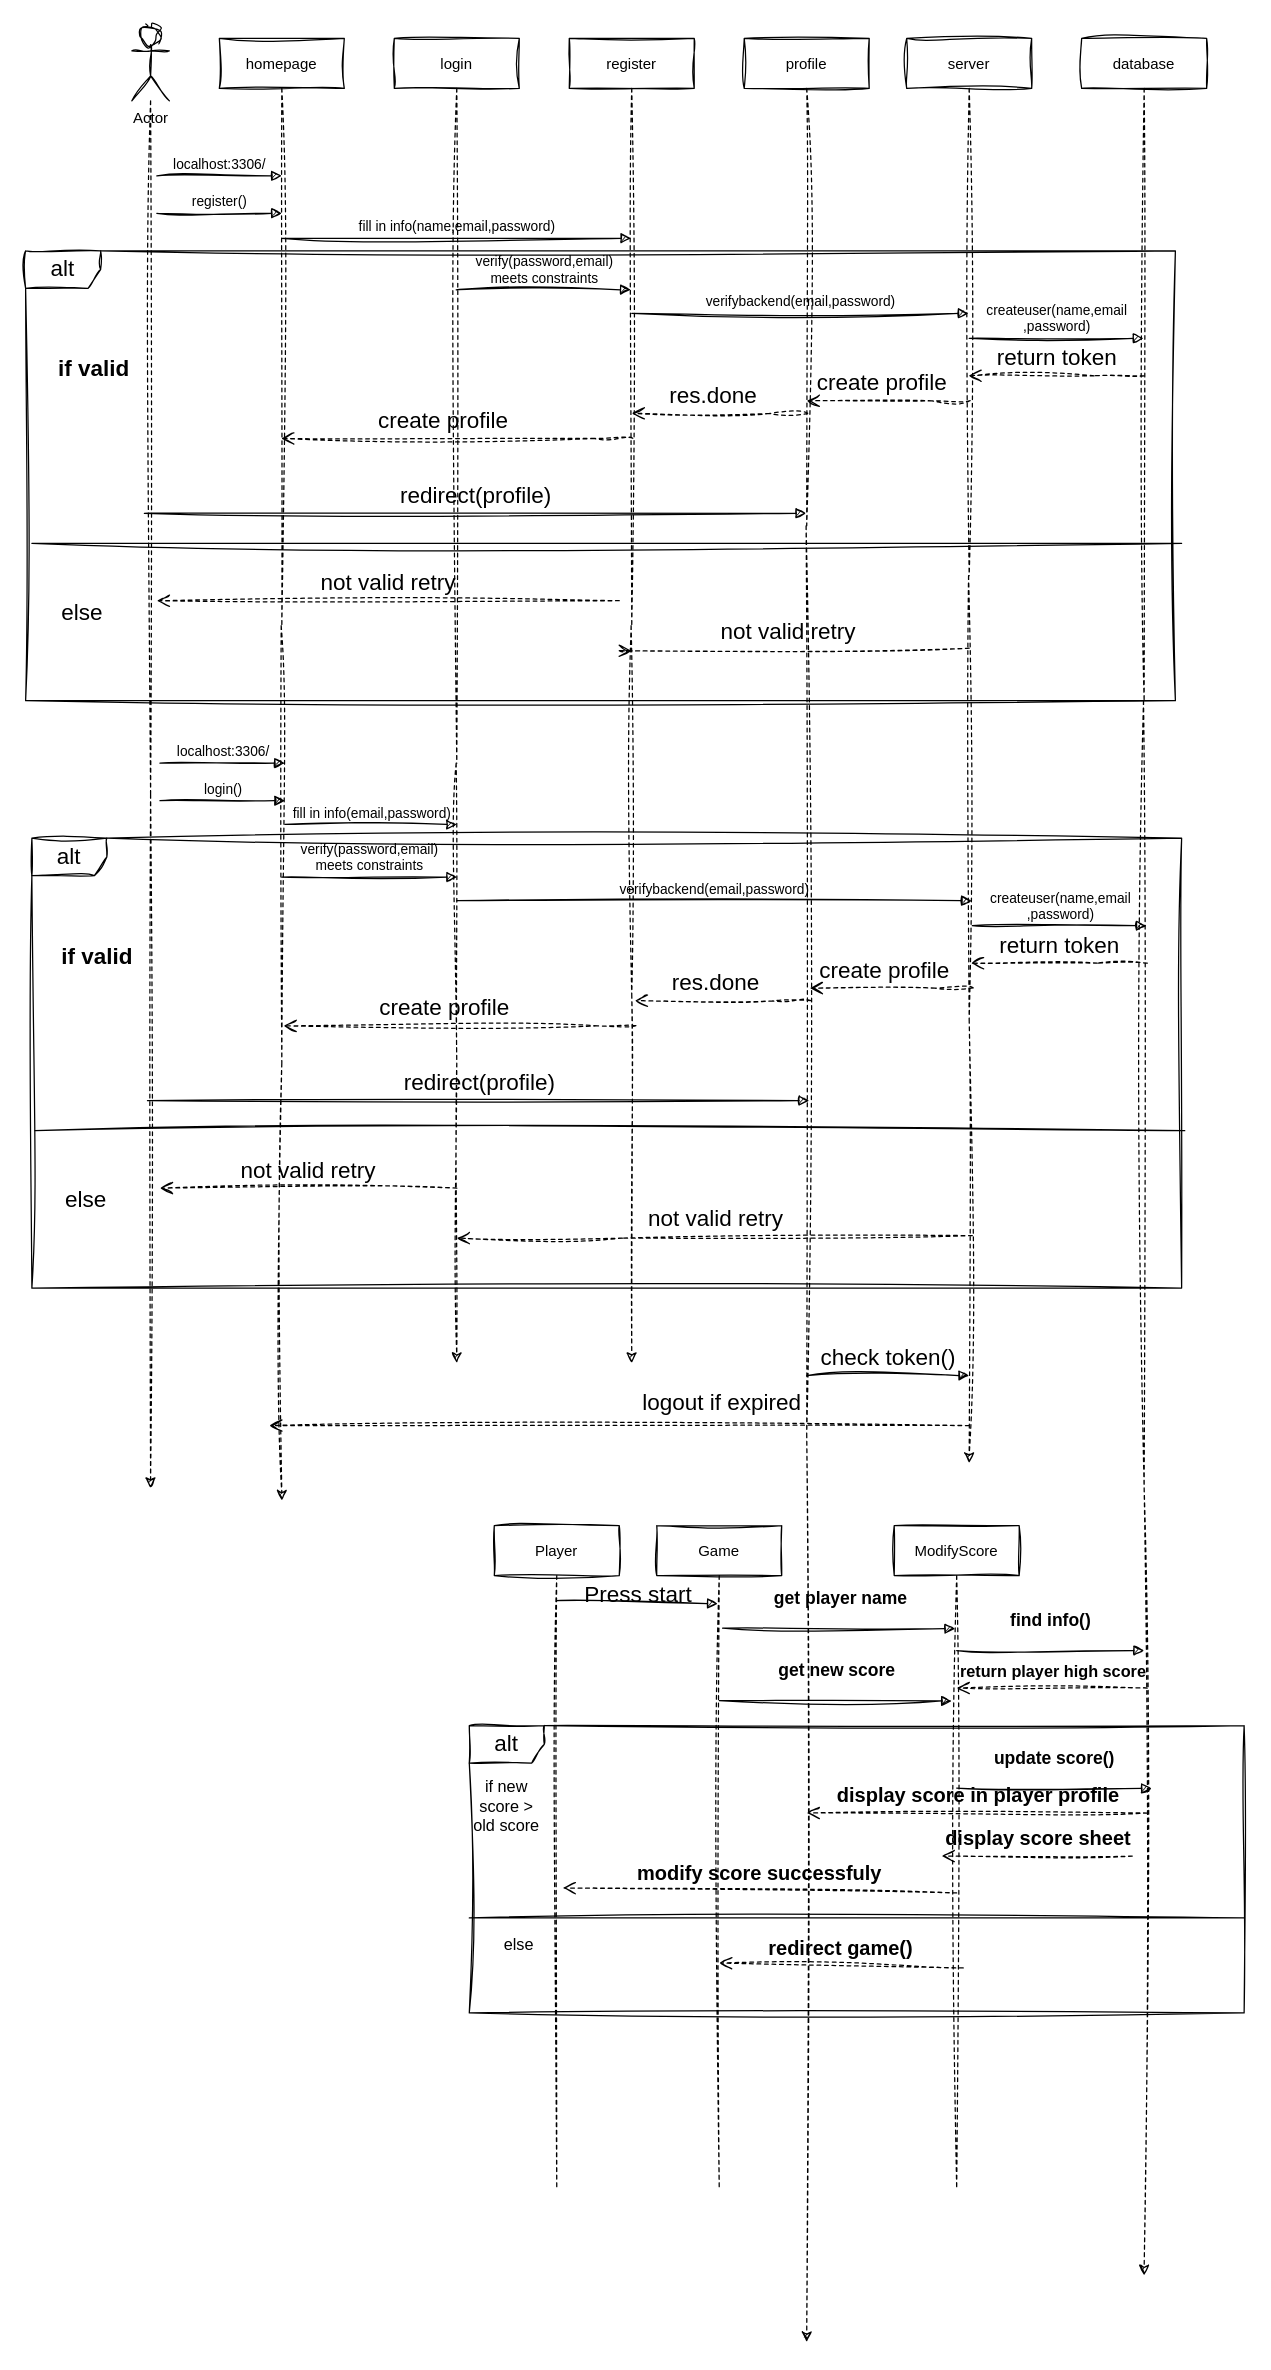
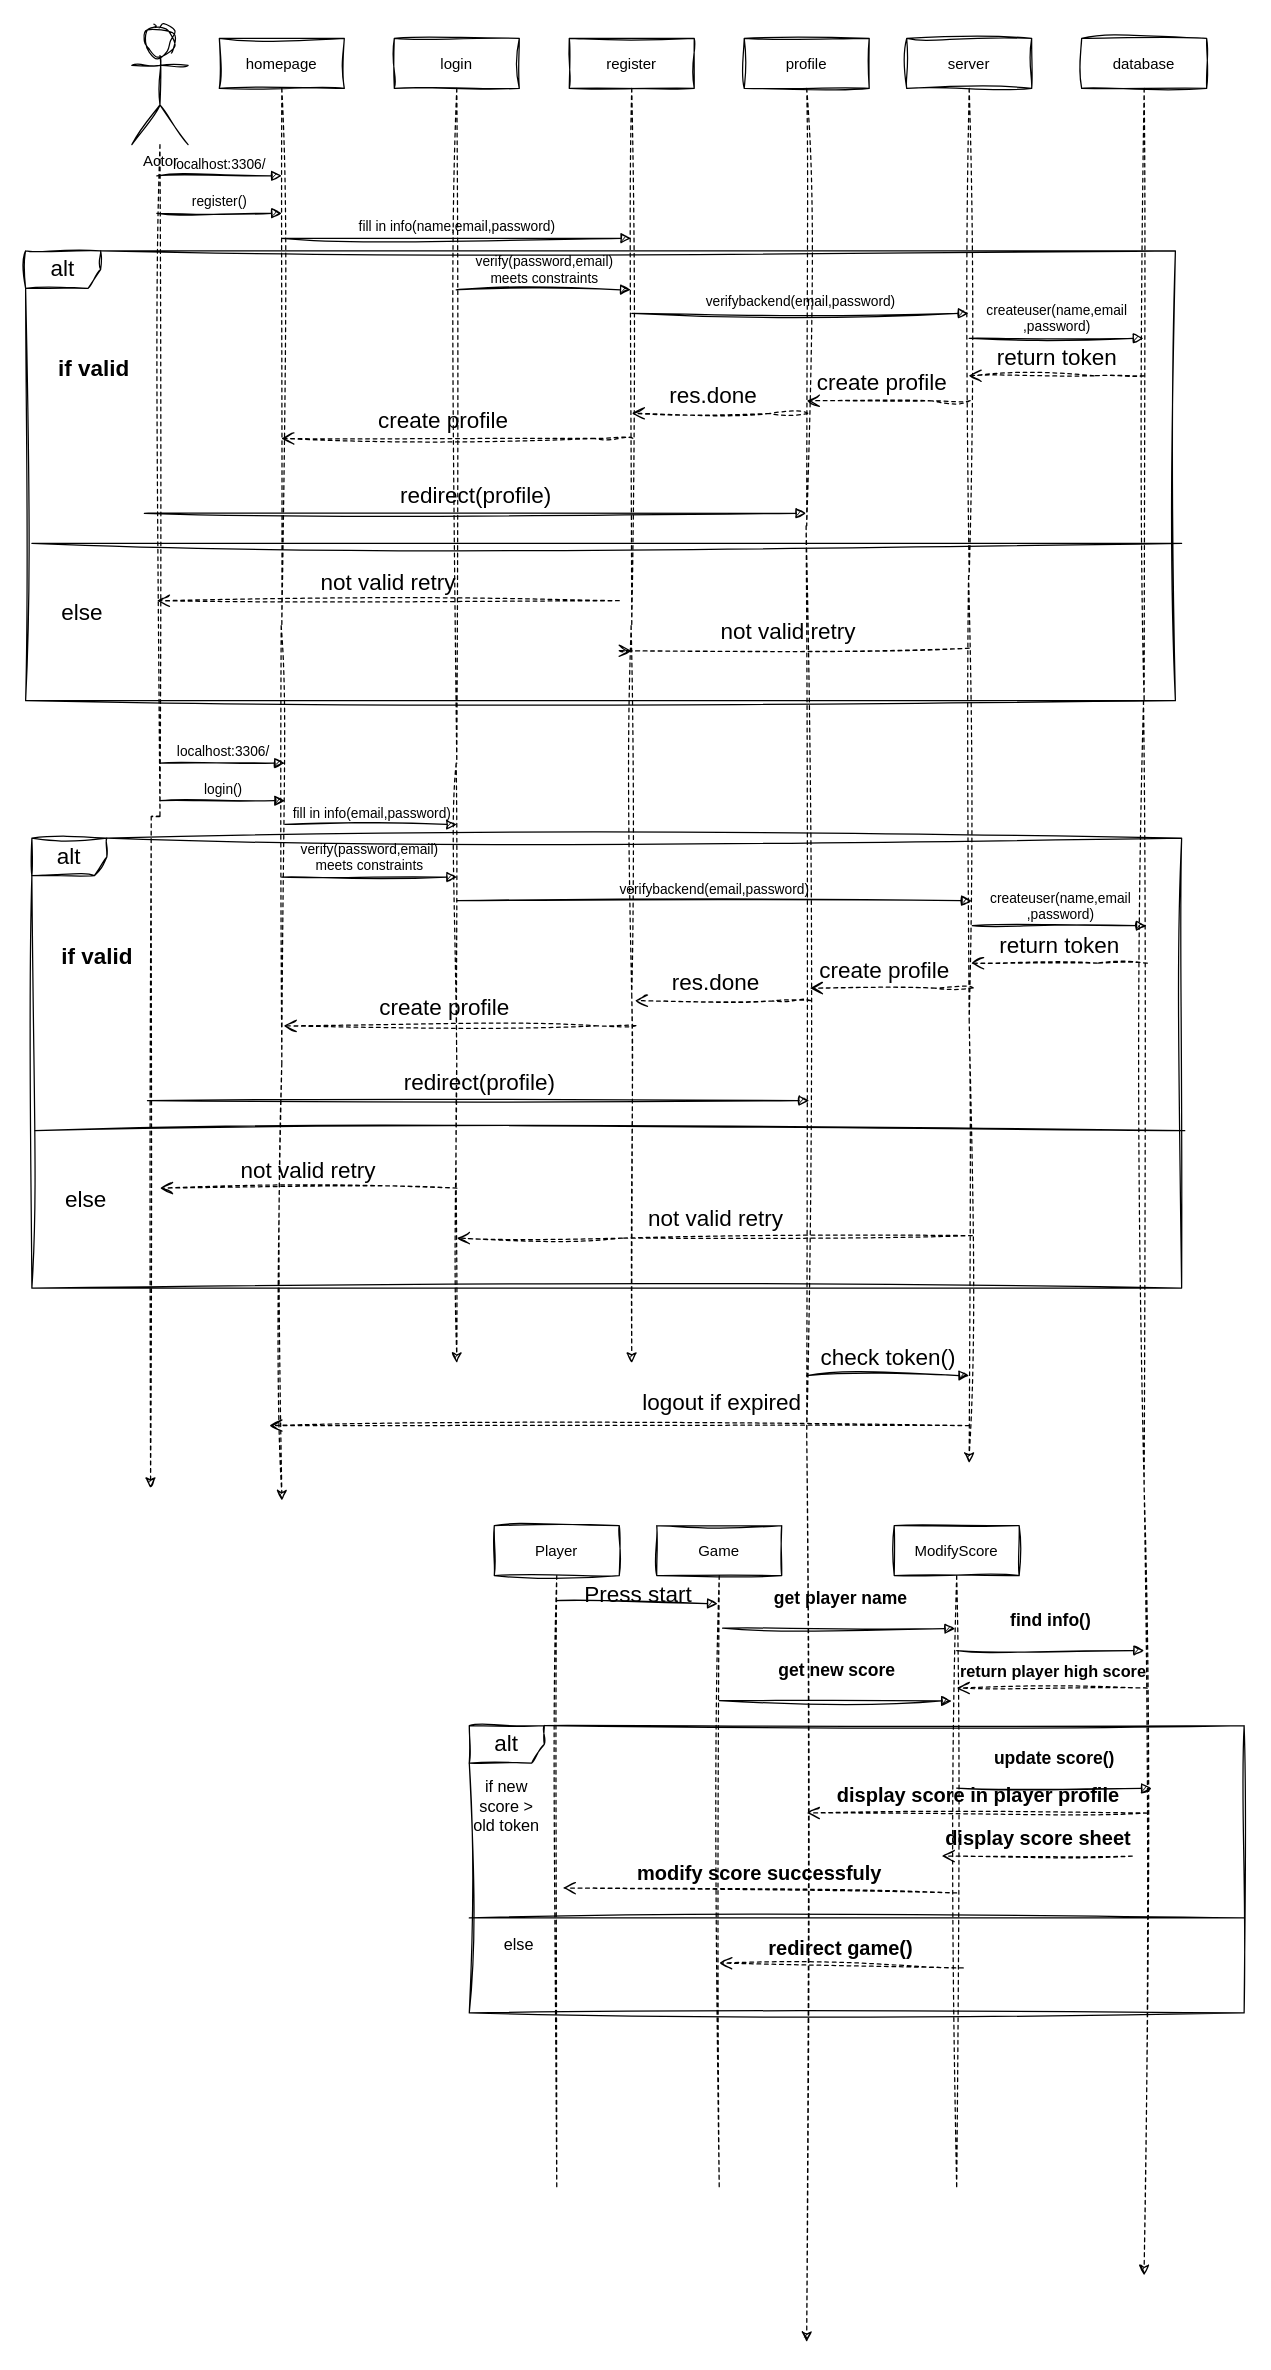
node "Actor": size 38x75 -> 56x119
node "if new score > old score": label "if new score > old score" -> "if new score > old token"
